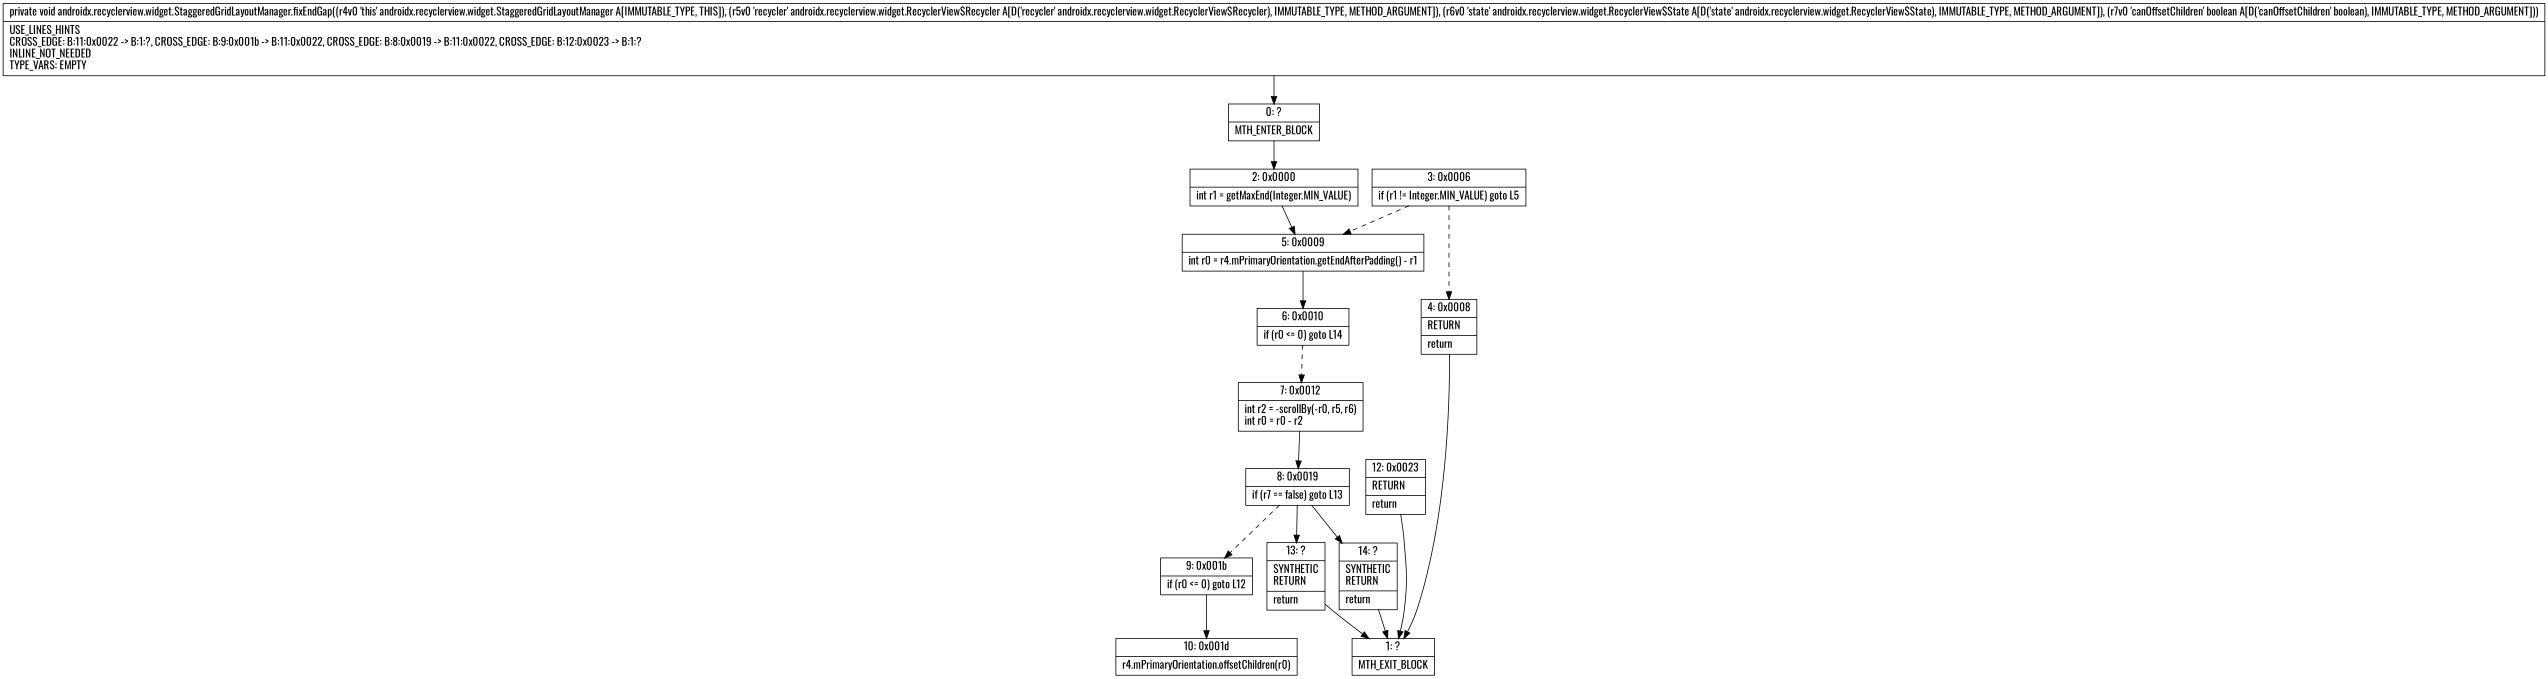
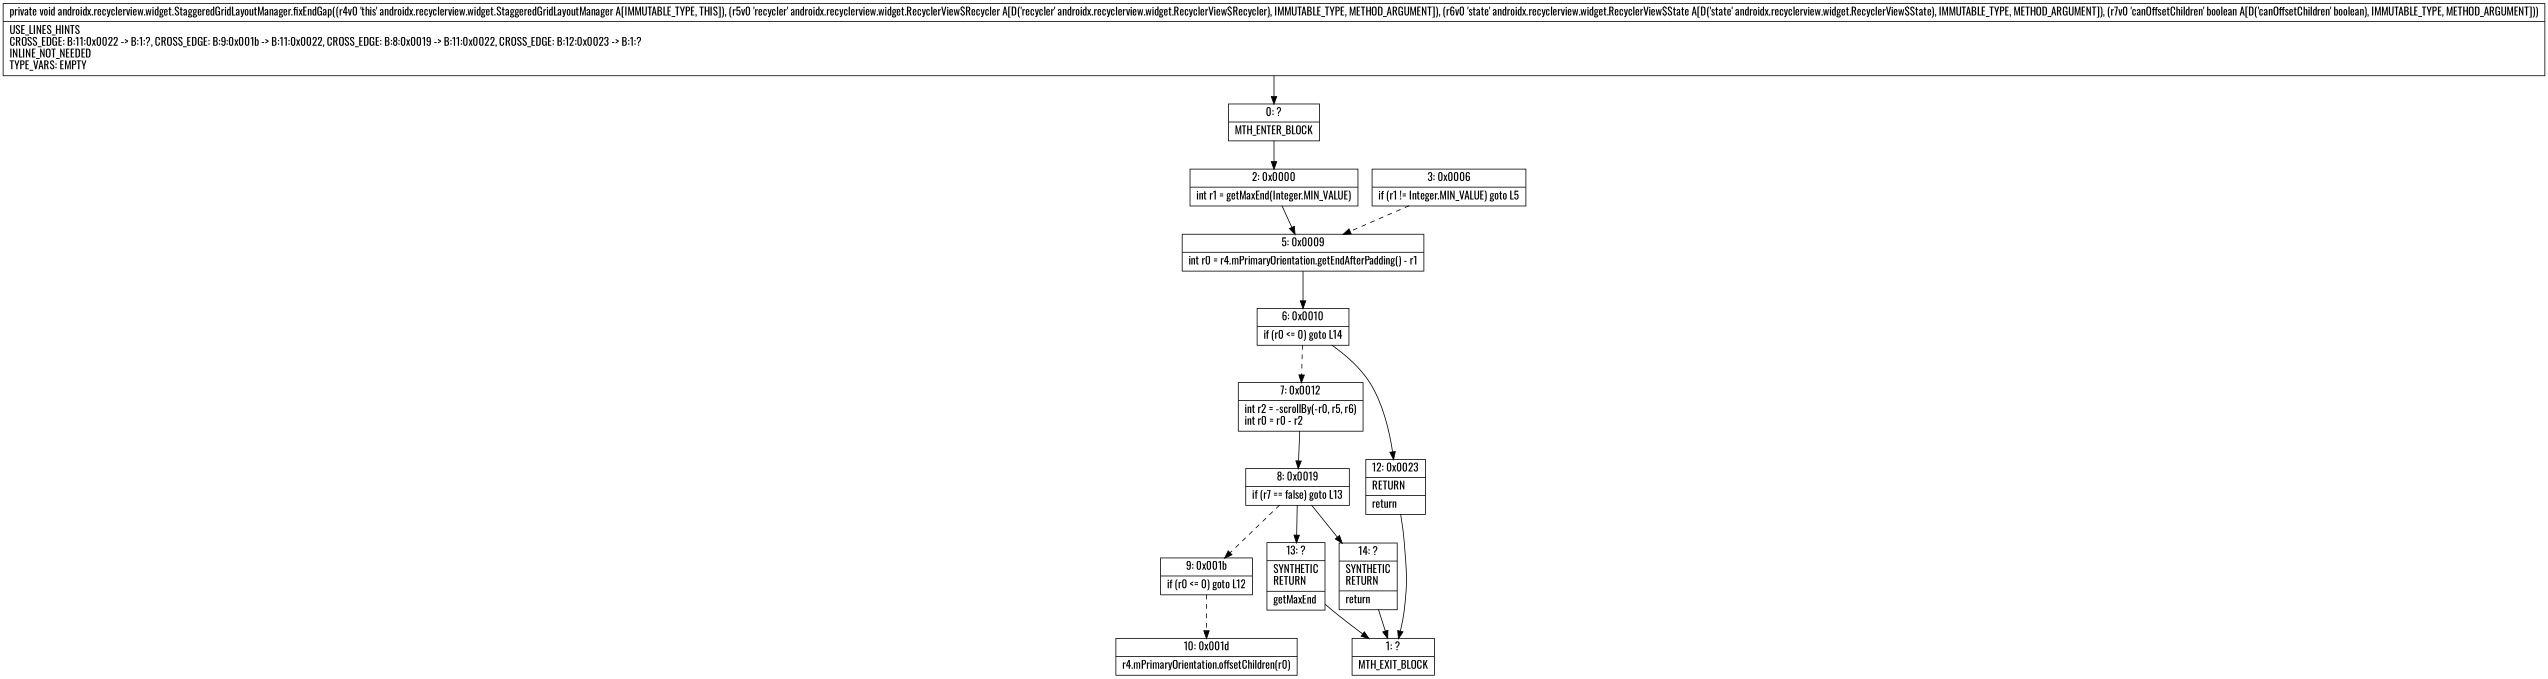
node "4: 0x0008": removed
edge "6: 0x0010" -> "12: 0x0023": added
node "13: ?": text "return" -> "getMaxEnd"
edge "9: 0x001b" -> "10: 0x001d": style solid -> dashed
